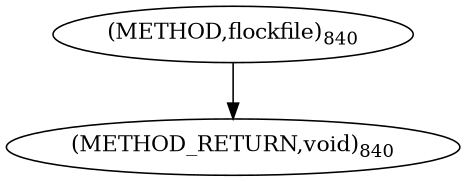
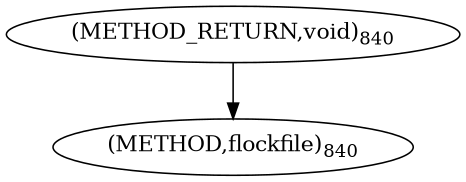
edge "(METHOD,flockfile)" -> "(METHOD_RETURN,void)": reversed
